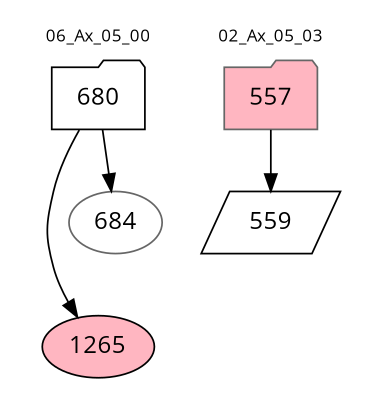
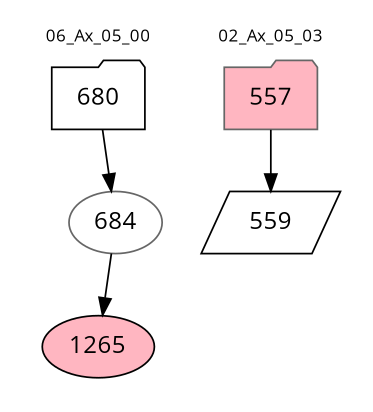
edge "680" -> "1265": now "684" -> "1265"
